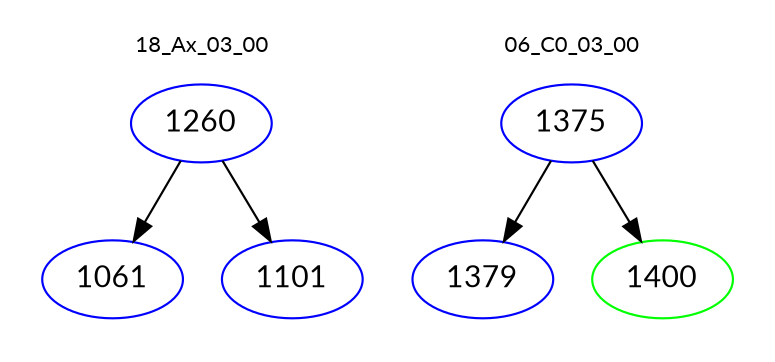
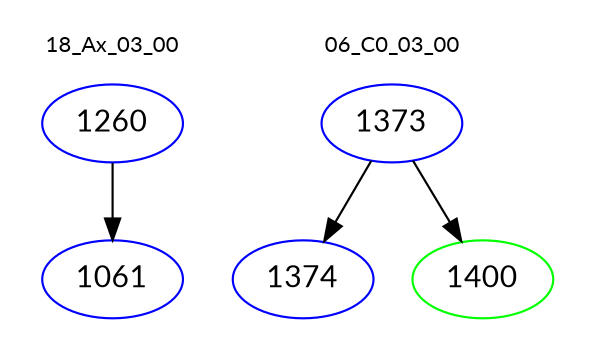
node "1375": label "1375" -> "1373"
node "1101": removed
node "1379": label "1379" -> "1374"
